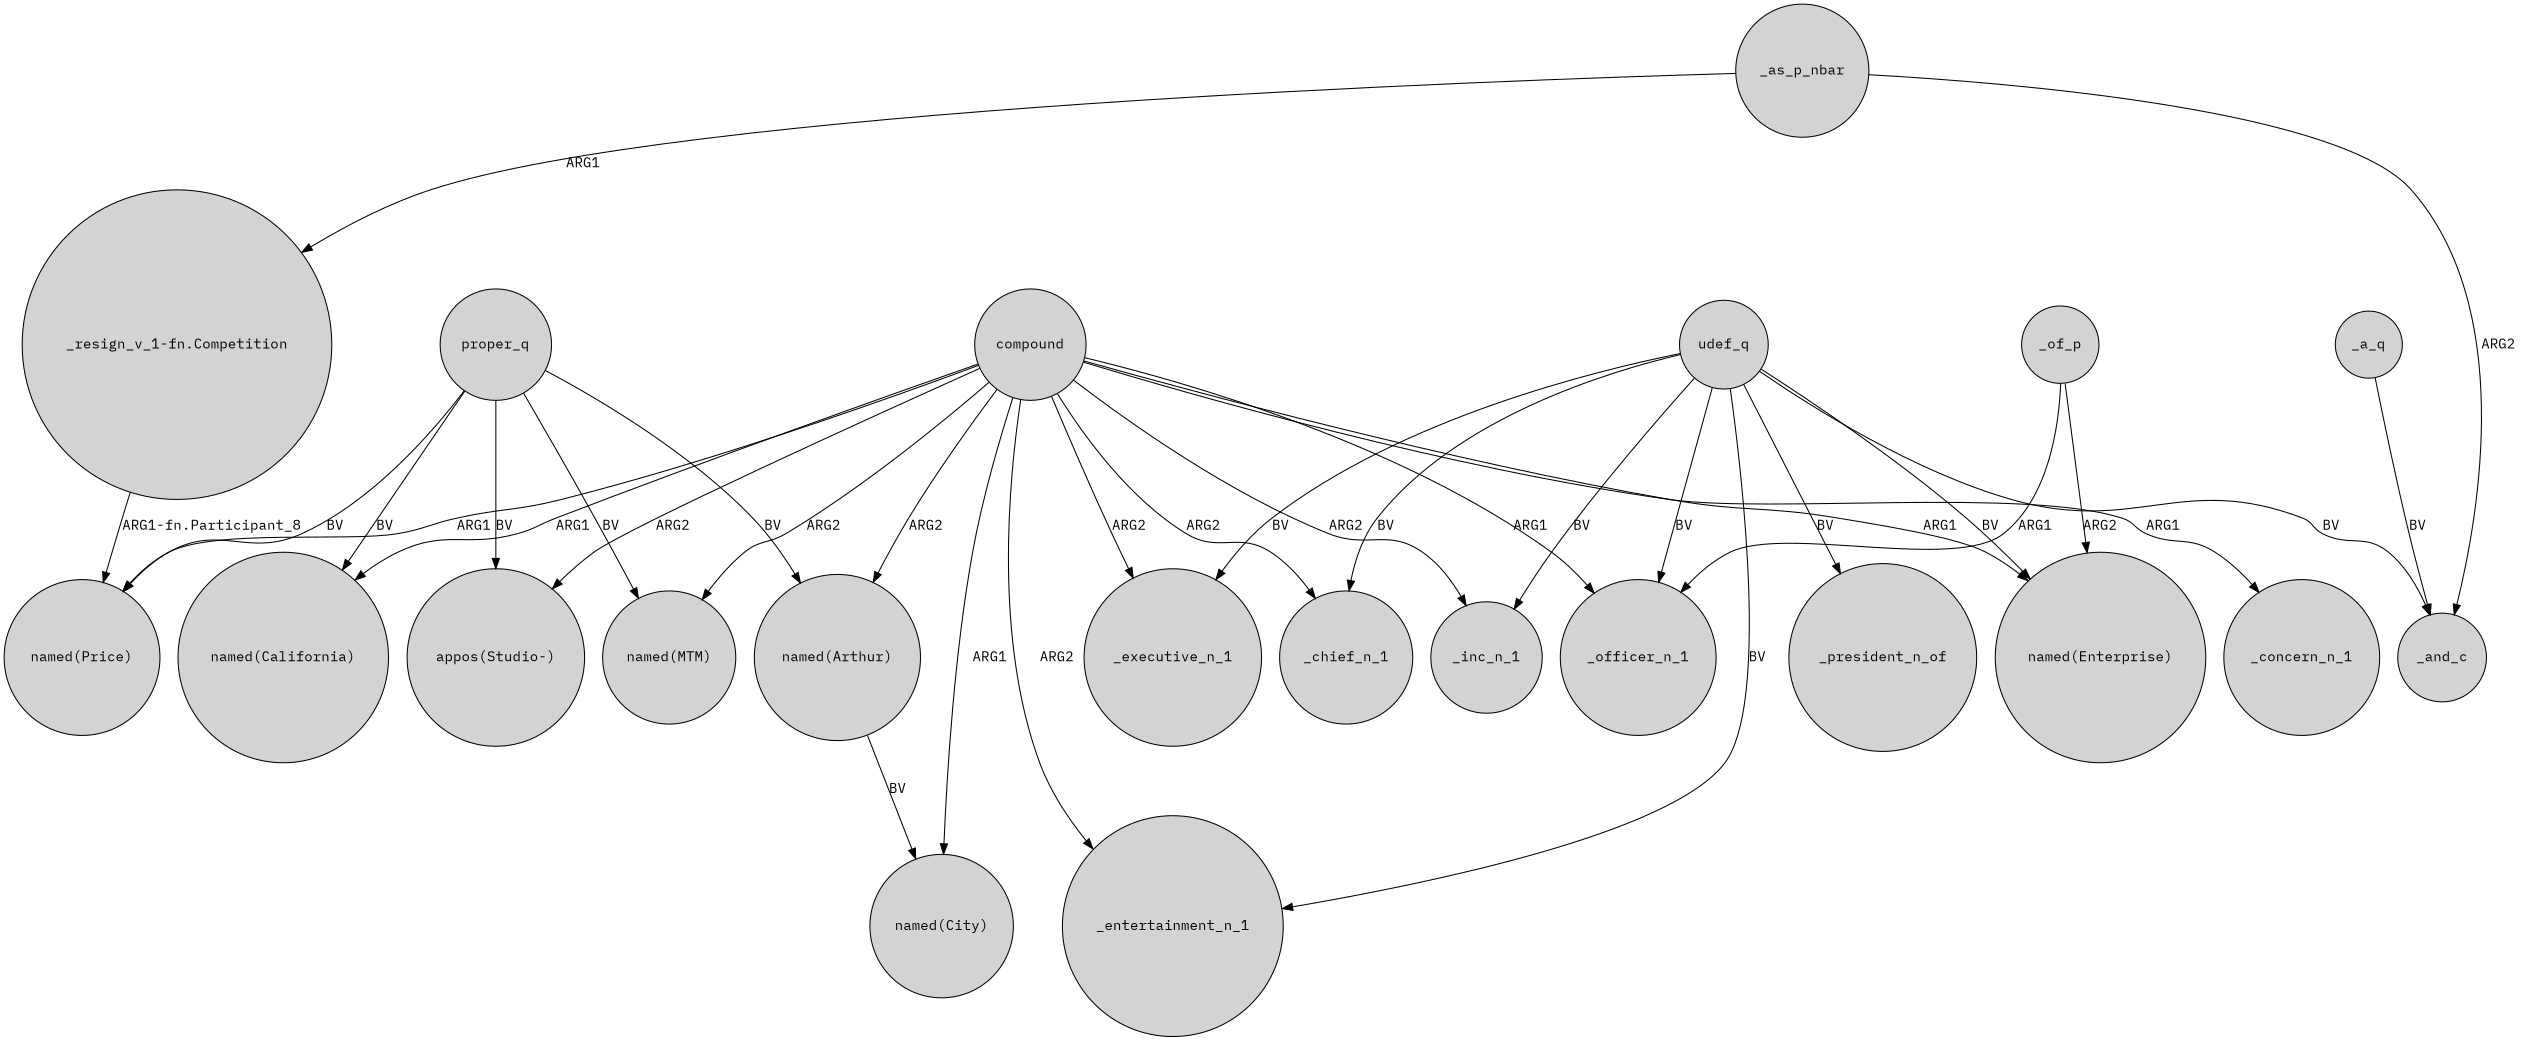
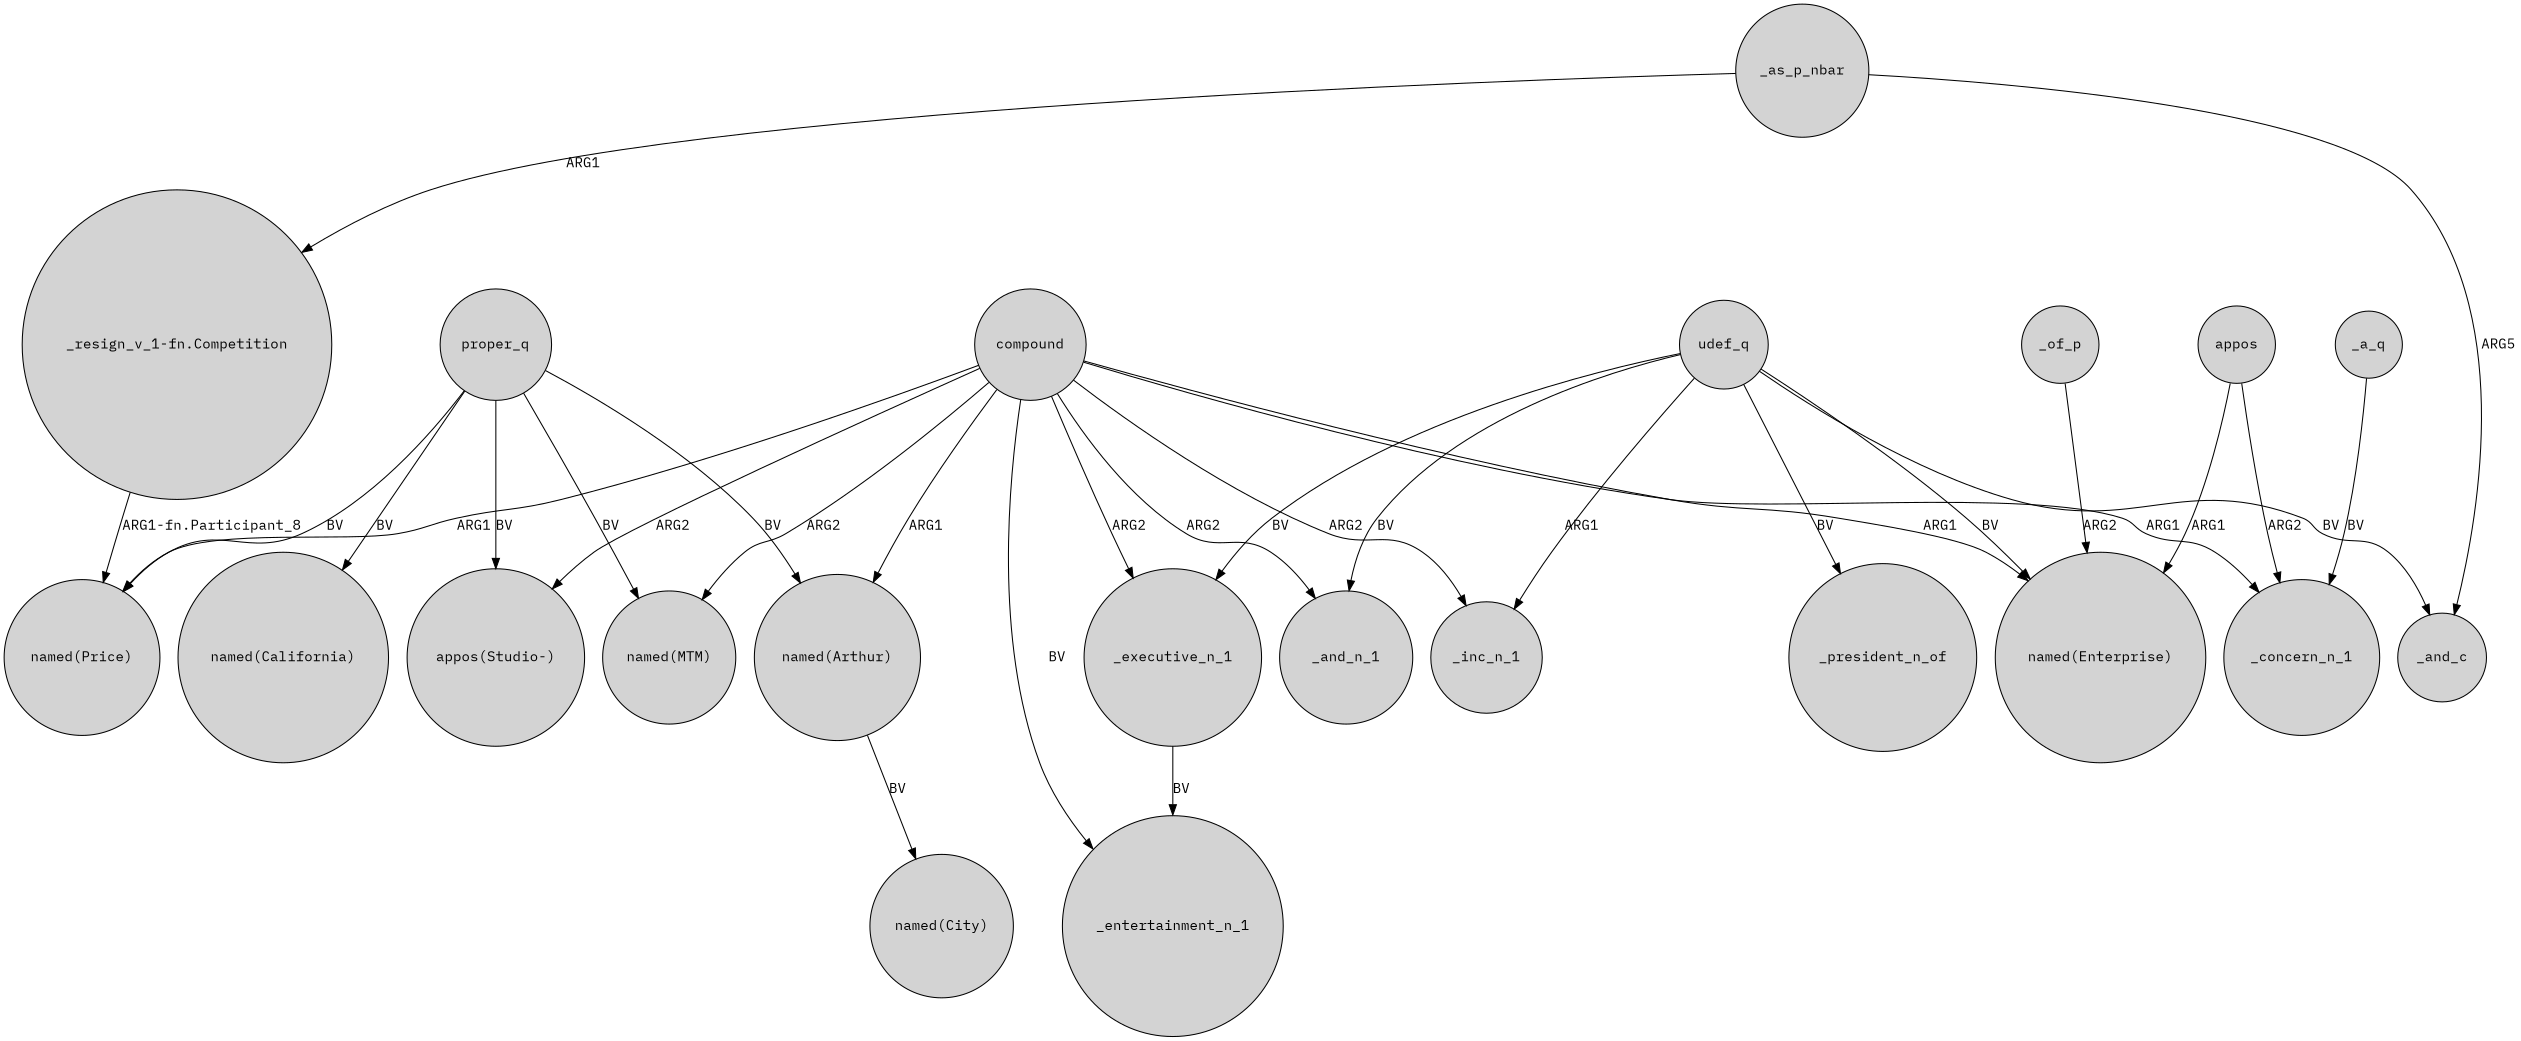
node "appos": added
edge "_as_p_nbar" -> "_and_c": label "ARG2" -> "ARG5"
edge "compound" -> "named(California)": removed, label "ARG1"
edge "_a_q" -> "_and_c": now "_a_q" -> "_concern_n_1"
edge "compound" -> "named(Arthur)": label "ARG2" -> "ARG1"
edge "udef_q" -> "_inc_n_1": label "BV" -> "ARG1"
edge "compound" -> "named(City)": removed, label "ARG1"
edge "compound" -> "_entertainment_n_1": label "ARG2" -> "BV"
node "_chief_n_1": label "_chief_n_1" -> "_and_n_1"
node "_officer_n_1": removed
edge "udef_q" -> "_entertainment_n_1": now "_executive_n_1" -> "_entertainment_n_1"
